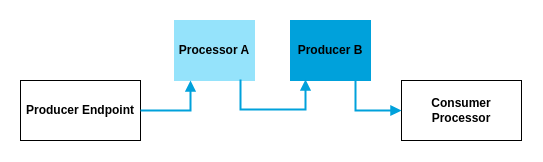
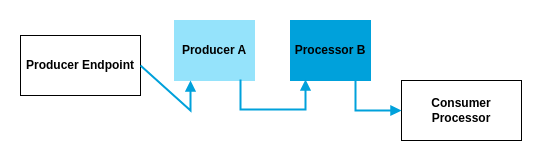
node "Processor A": label "Processor A" -> "Producer A"
node "Producer B": label "Producer B" -> "Processor B"
node "Producer Endpoint": moved (81, 111) -> (81, 66)
